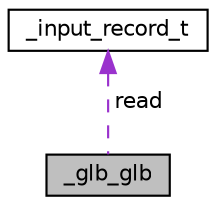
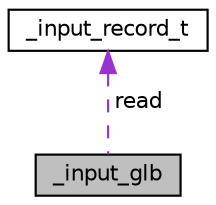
node "_glb_glb": label "_glb_glb" -> "_input_glb"
